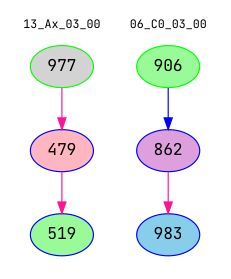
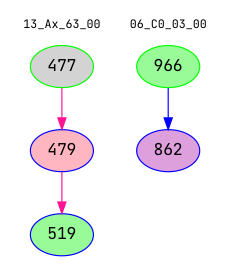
cluster "13_Ax_03_00": label "13_Ax_03_00" -> "13_Ax_63_00"
node "977": label "977" -> "477"
node "906": label "906" -> "966"
node "983": removed
